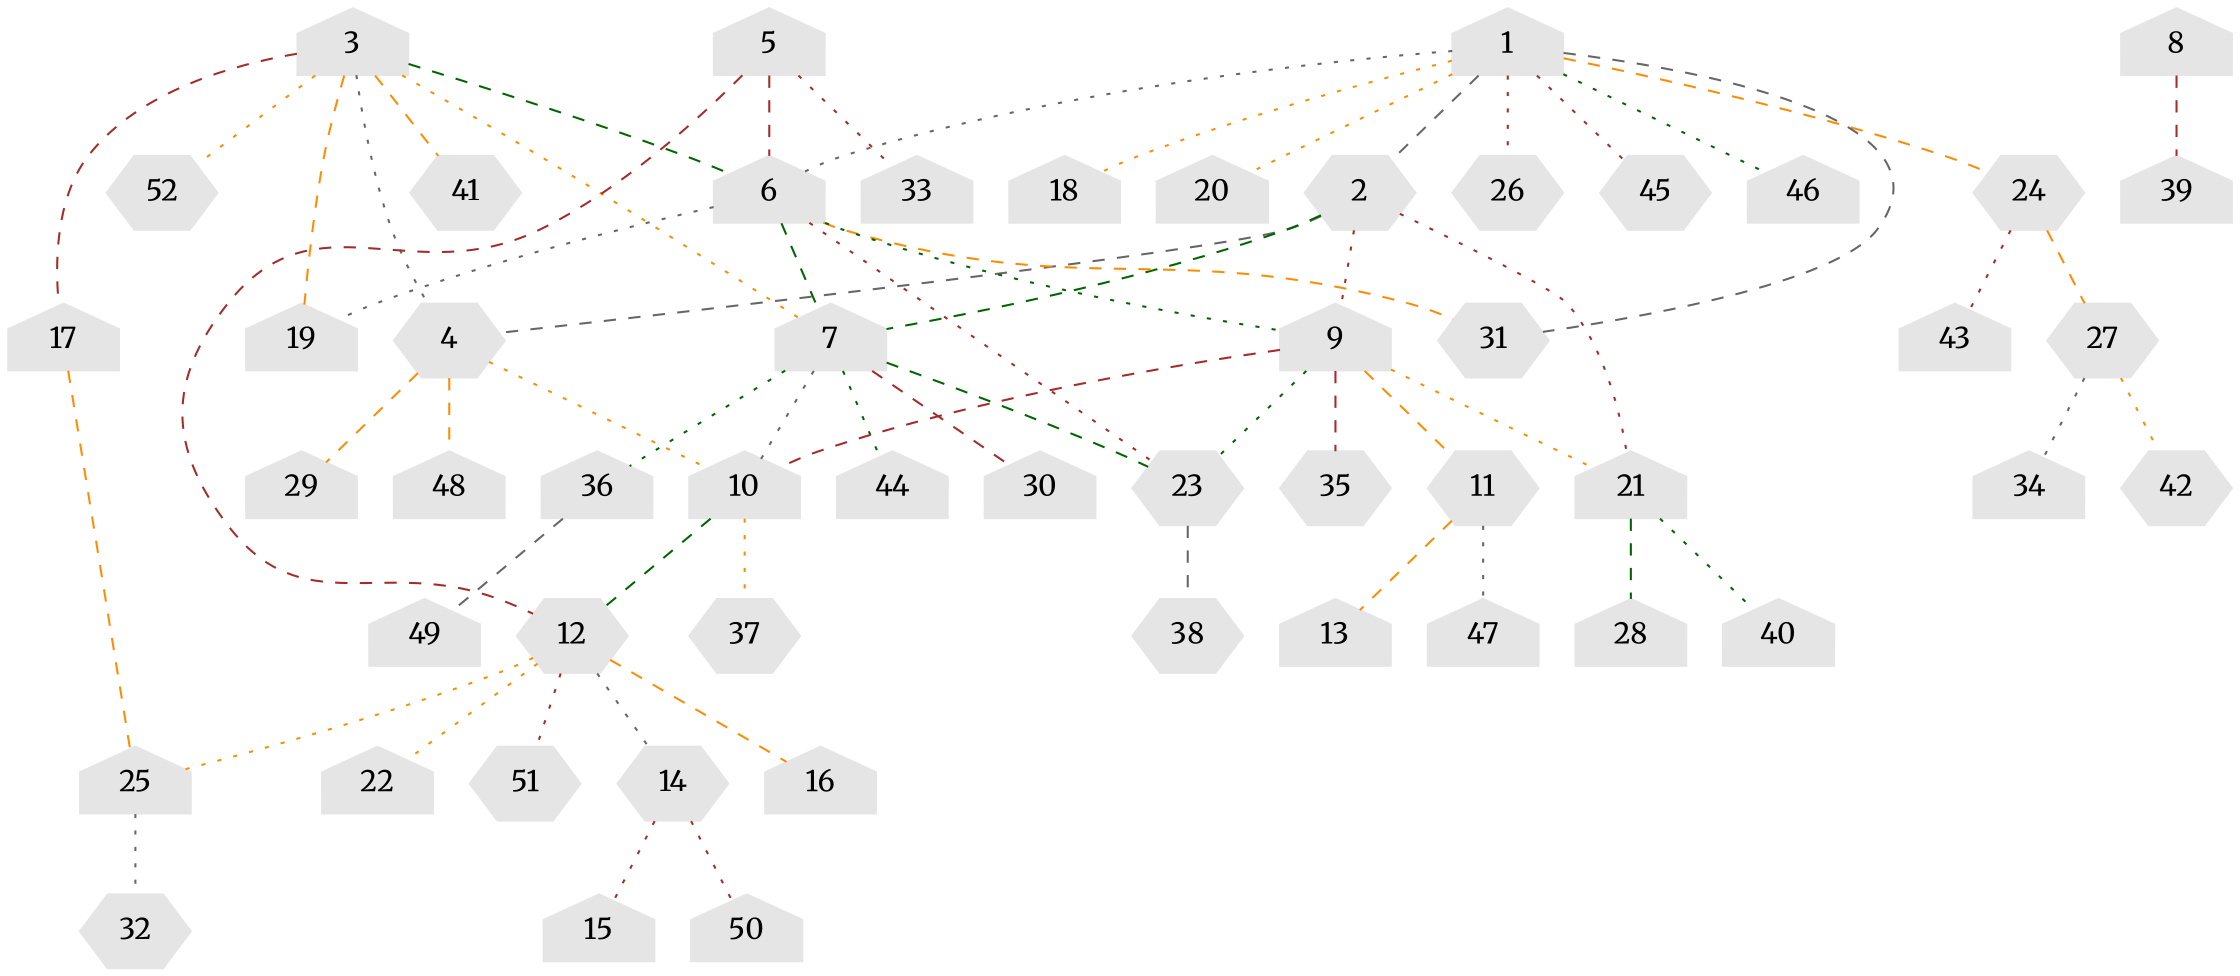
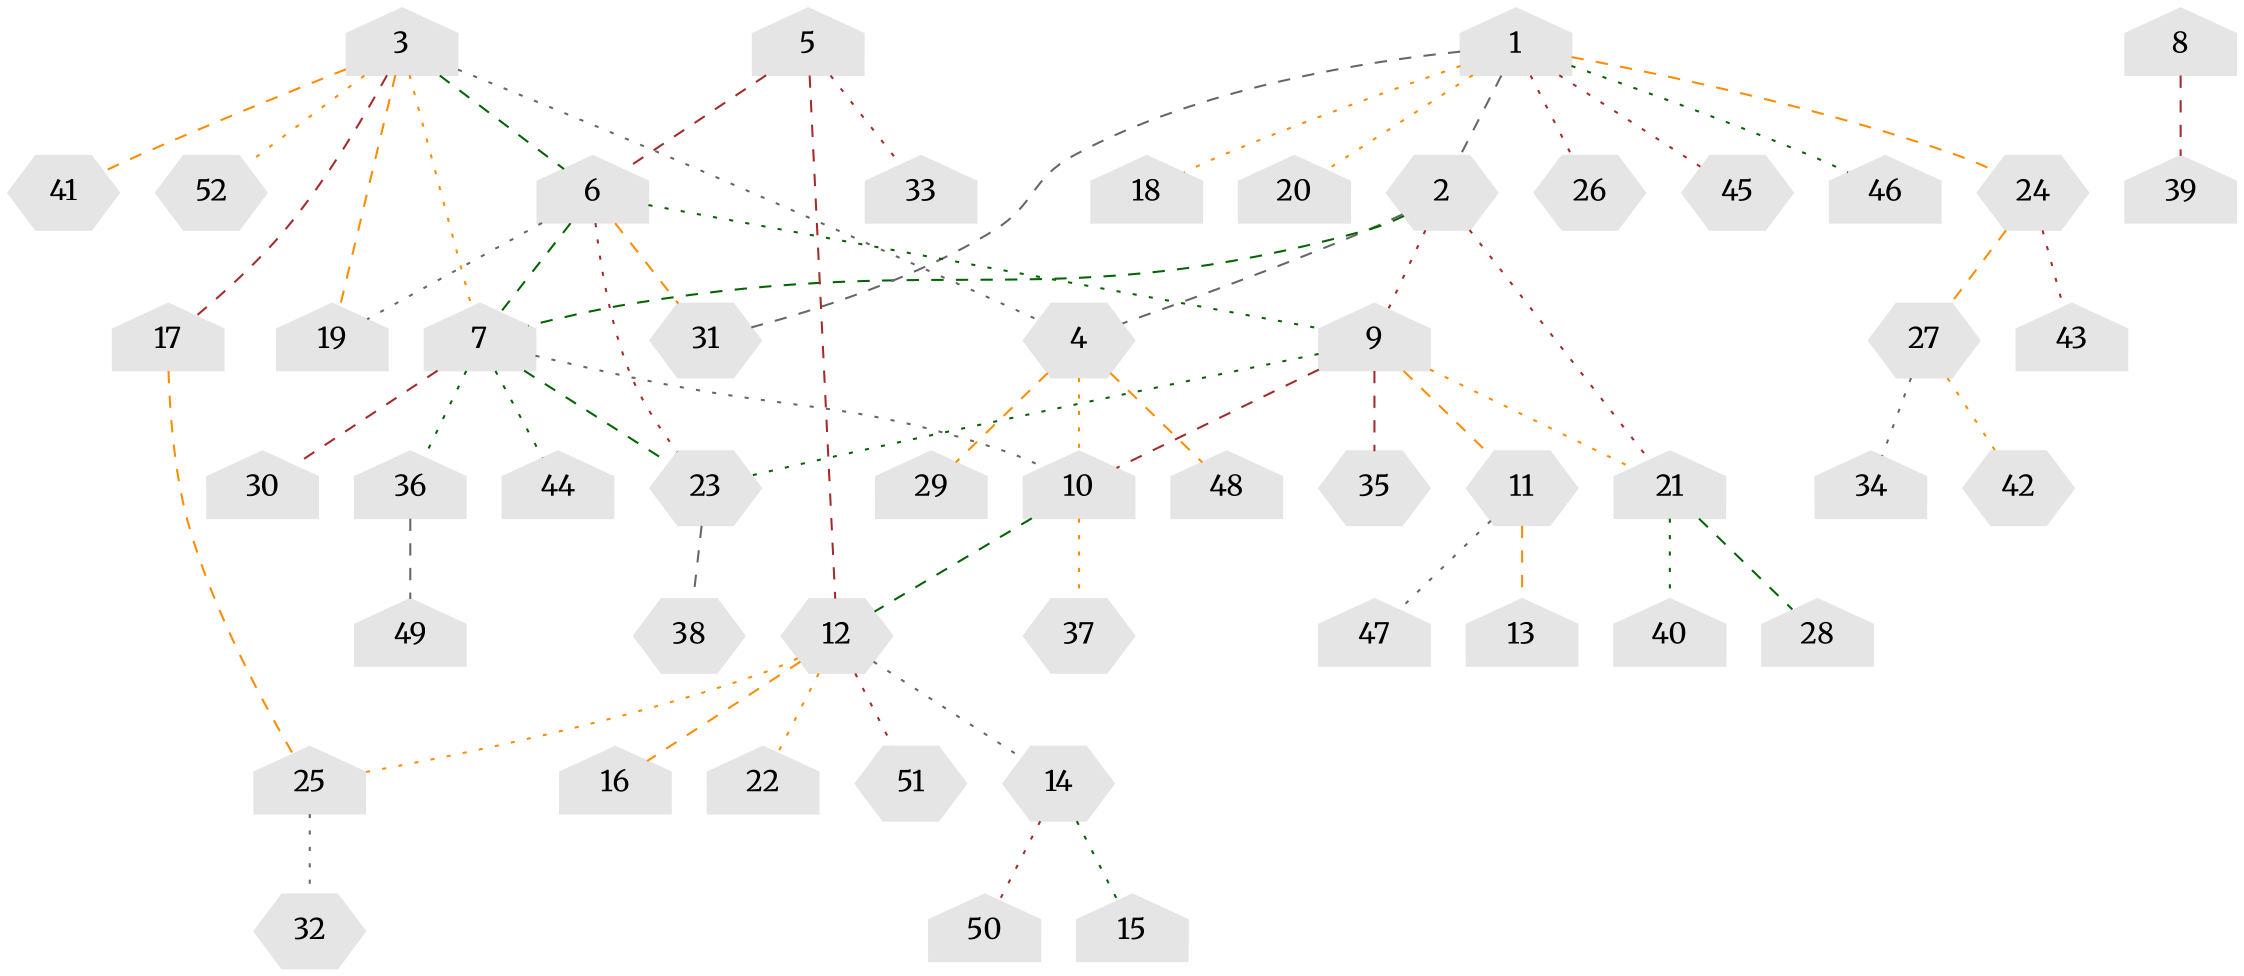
edge "1" -- "6": removed
edge "14" -- "15": color brown -> darkgreen
